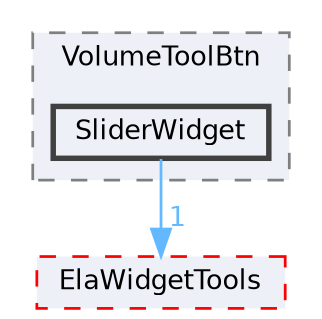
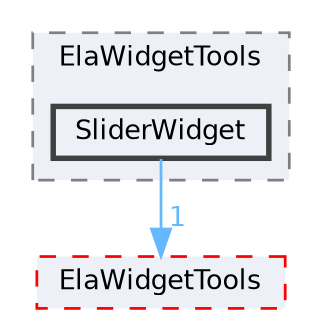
cluster "VolumeToolBtn": label "VolumeToolBtn" -> "ElaWidgetTools"
